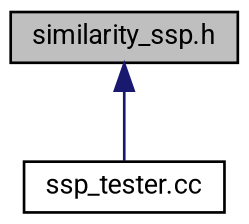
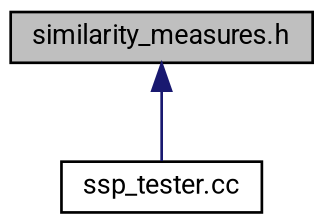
node "similarity_ssp.h": label "similarity_ssp.h" -> "similarity_measures.h"
